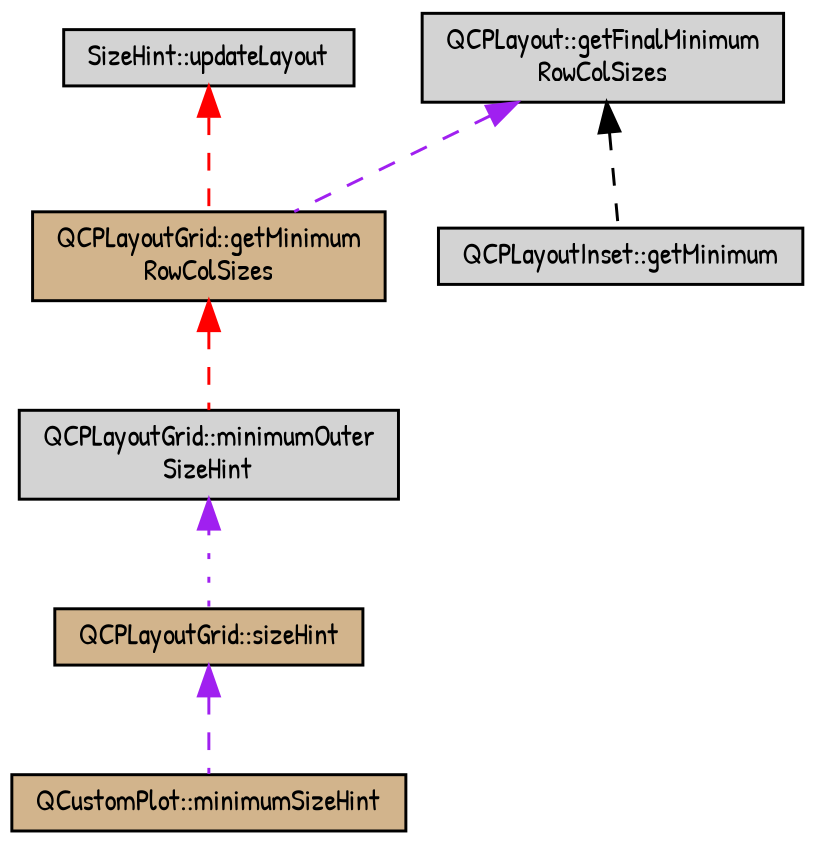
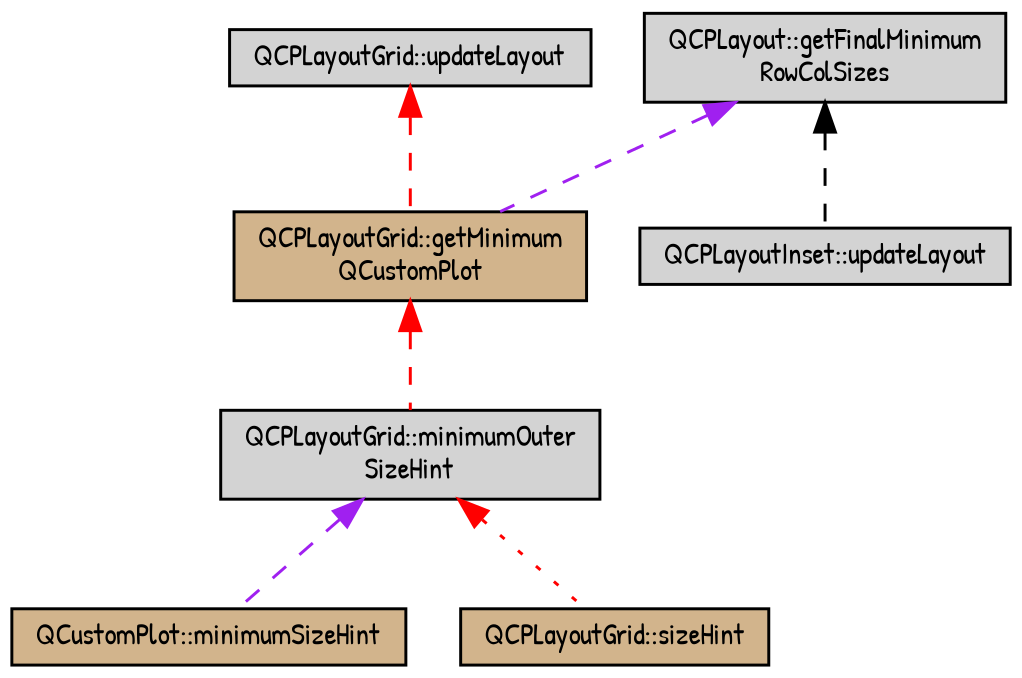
node "SizeHint::updateLayout": label "SizeHint::updateLayout" -> "QCPLayoutGrid::updateLayout"
node "QCPLayoutGrid::getMinimum RowColSizes": label "QCPLayoutGrid::getMinimum RowColSizes" -> "QCPLayoutGrid::getMinimum QCustomPlot"
node "QCPLayoutInset::getMinimum": label "QCPLayoutInset::getMinimum" -> "QCPLayoutInset::updateLayout"
edge "QCPLayoutGrid::sizeHint" -> "QCPLayoutGrid::minimumOuter SizeHint": color purple -> red
edge "QCustomPlot::minimumSizeHint" -> "QCPLayoutGrid::sizeHint": now "QCustomPlot::minimumSizeHint" -> "QCPLayoutGrid::minimumOuter SizeHint"
